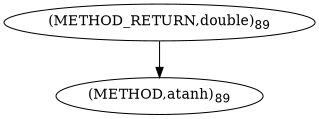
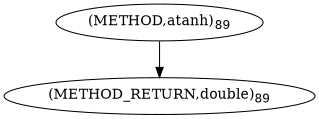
edge "(METHOD_RETURN,double)" -> "(METHOD,atanh)": reversed
